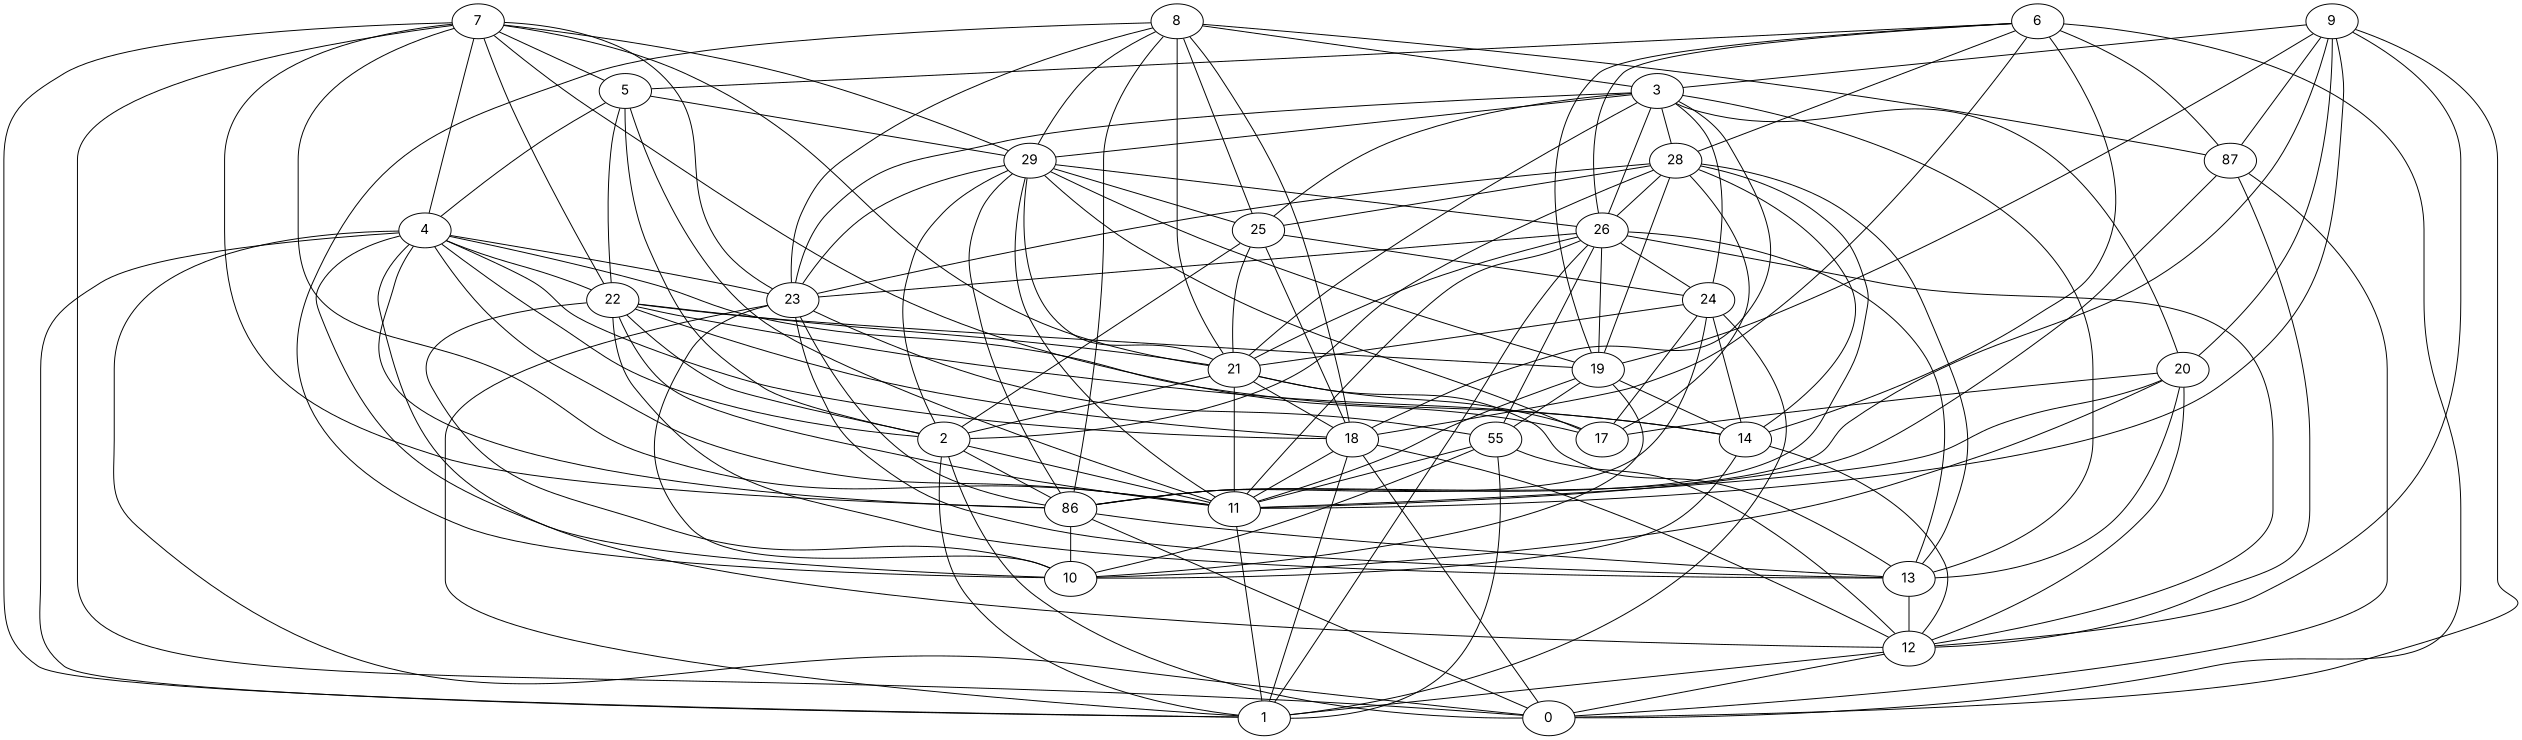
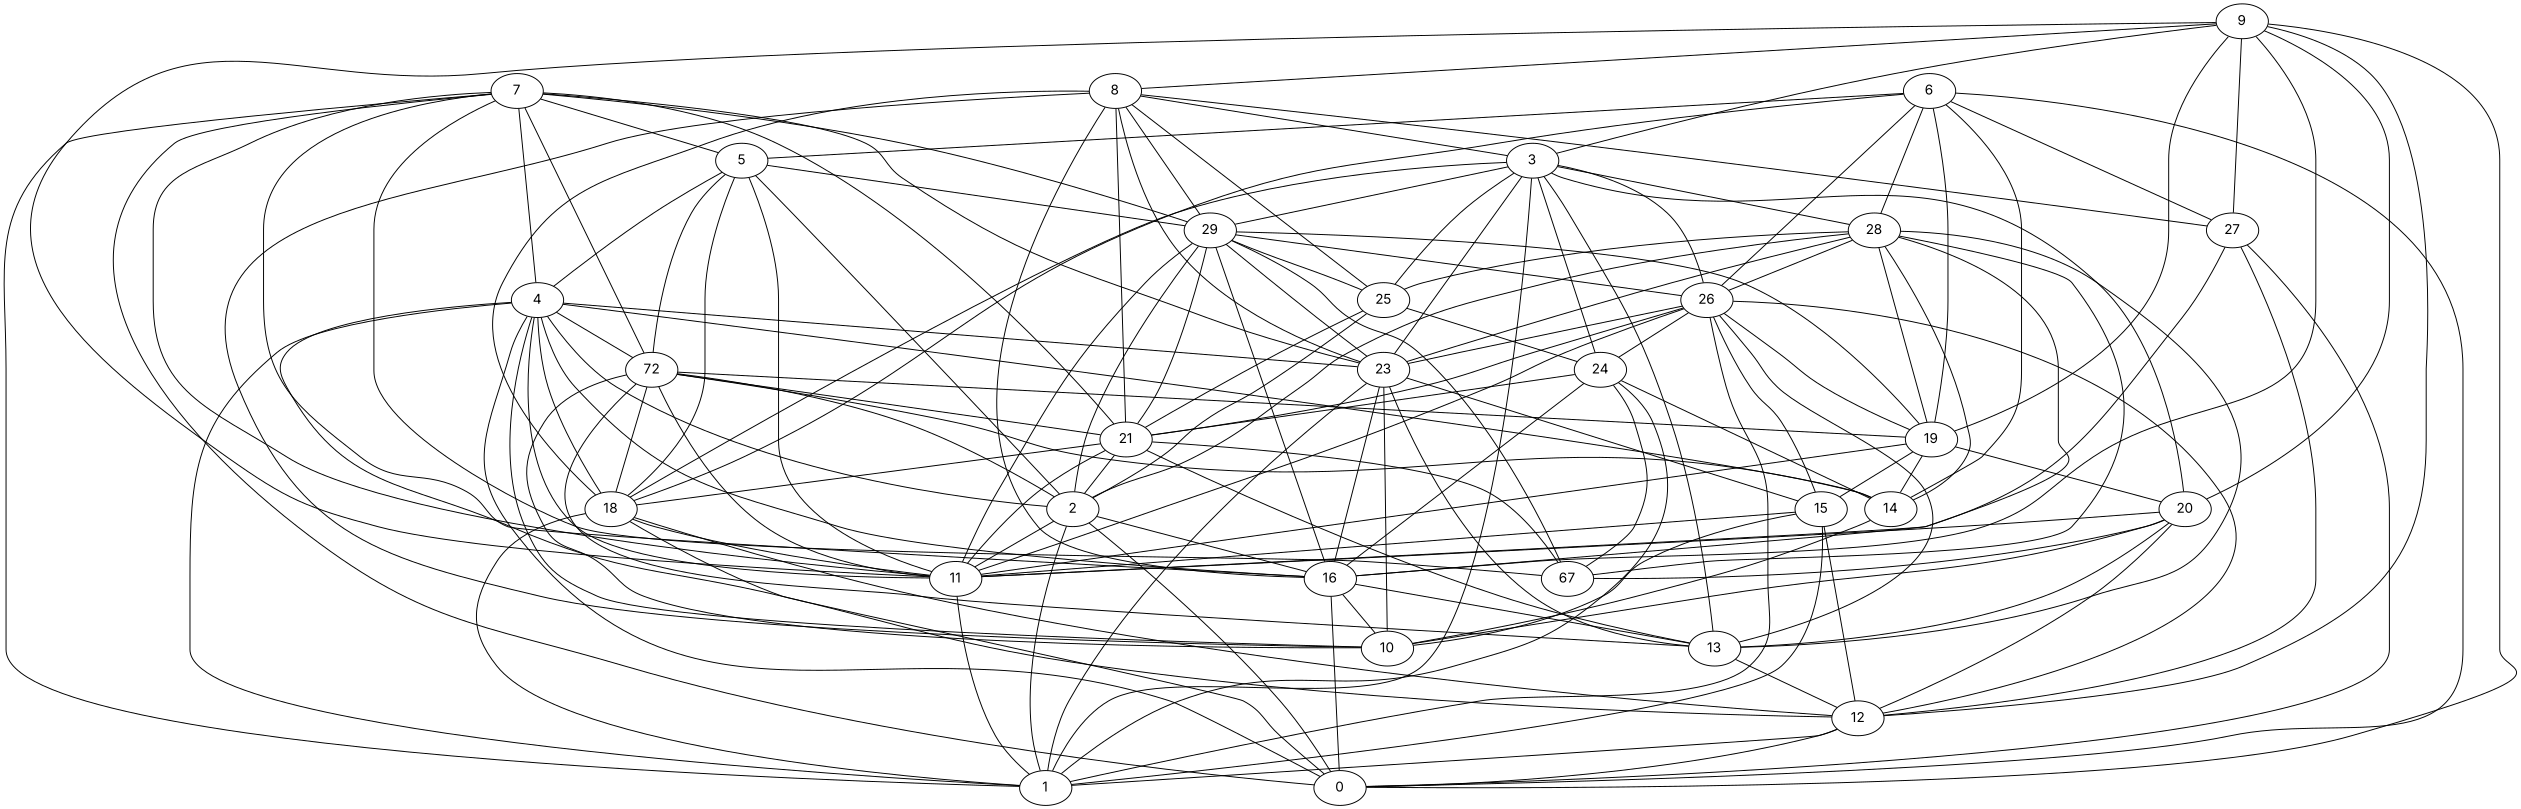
edge "9" -- "8": added
node "87": label "87" -> "27"
edge "3" -- "21": now "3" -- "1"
node "22": label "22" -> "72"
edge "25" -- "18": now "5" -- "18"
node "55": label "55" -> "15"
node "17": label "17" -> "67"
node "86": label "86" -> "16"
edge "14" -- "12": removed
edge "19" -- "10": now "19" -- "20"
